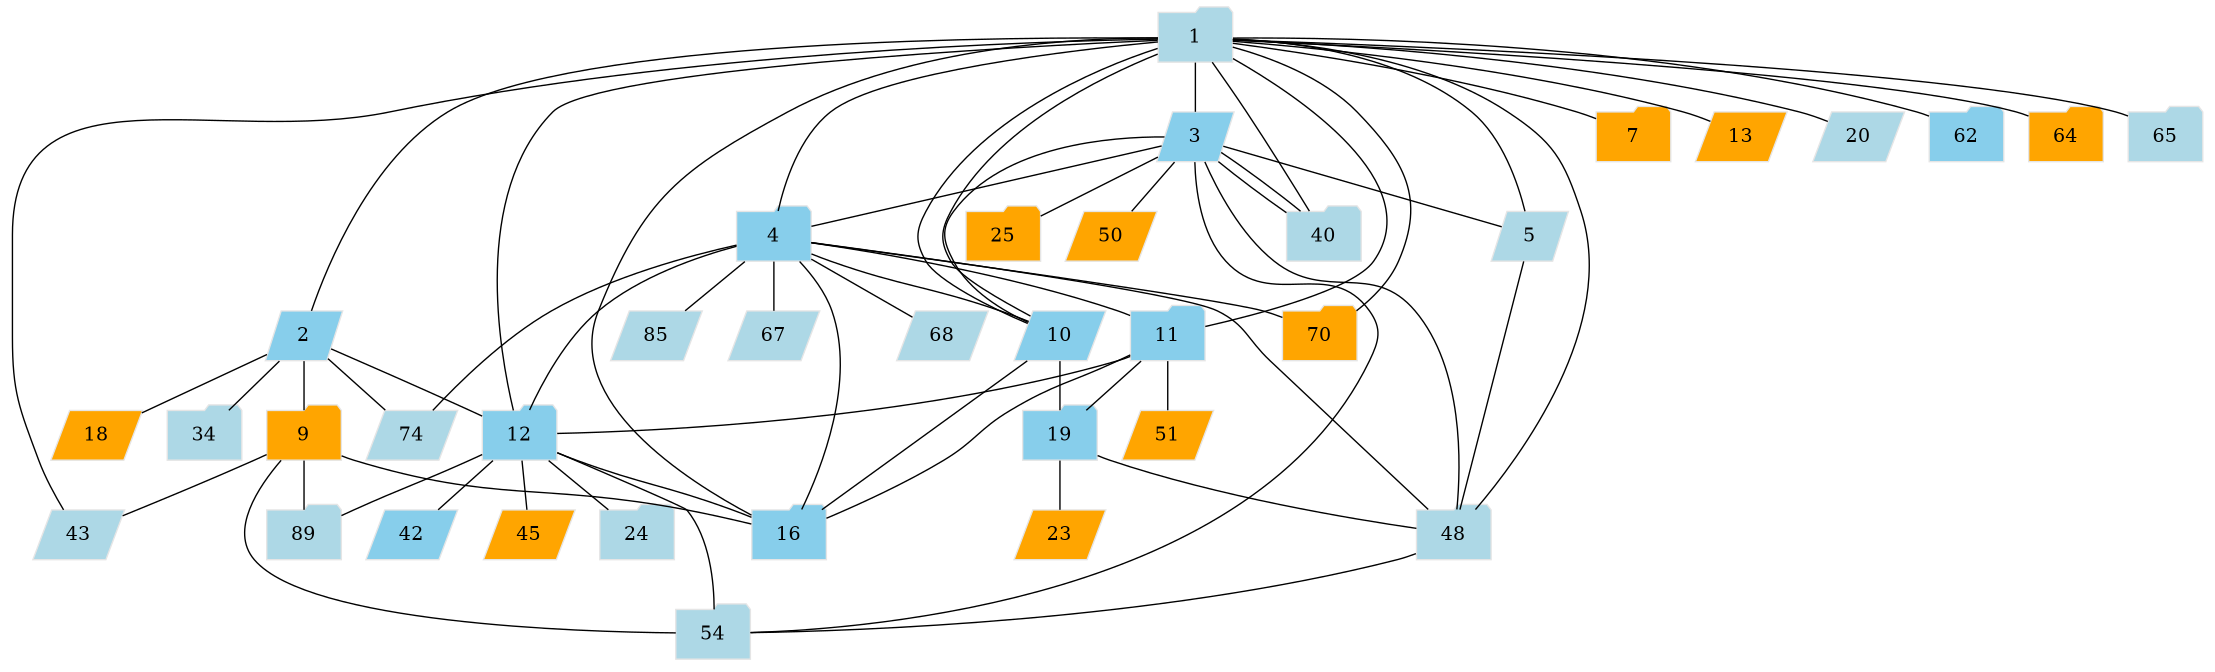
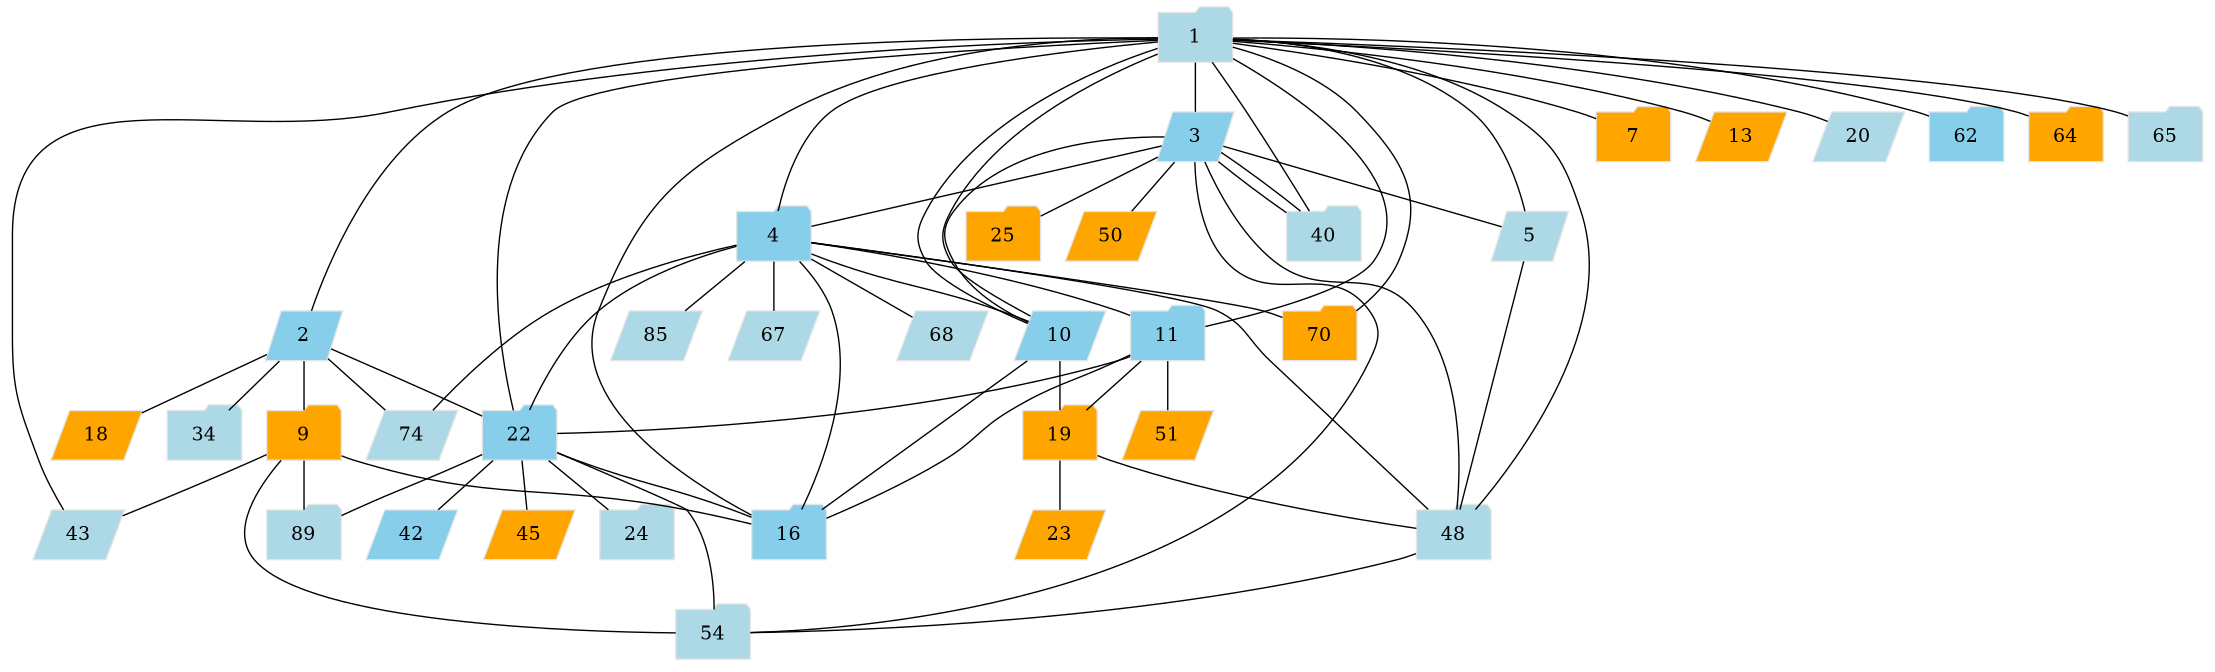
node "12": label "12" -> "22"
node "19": fillcolor skyblue -> orange
